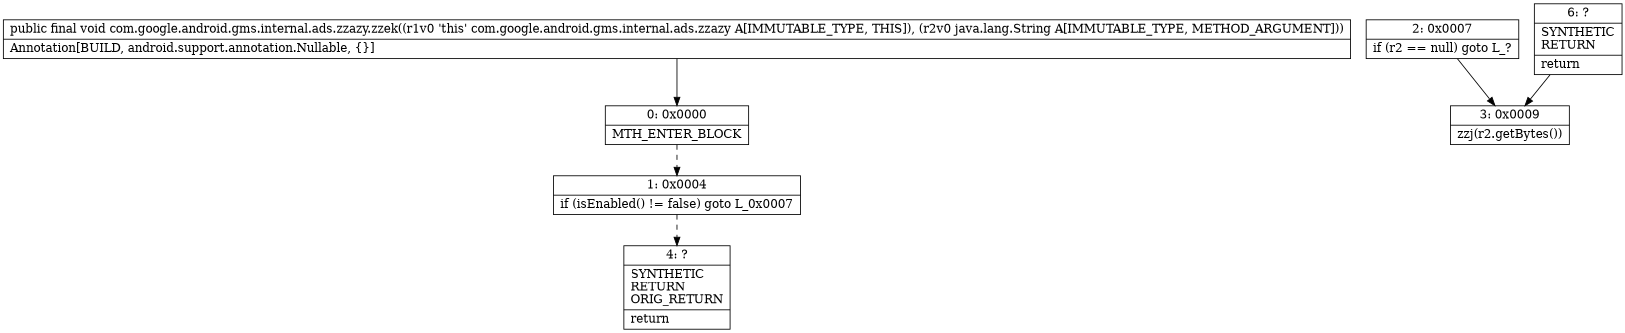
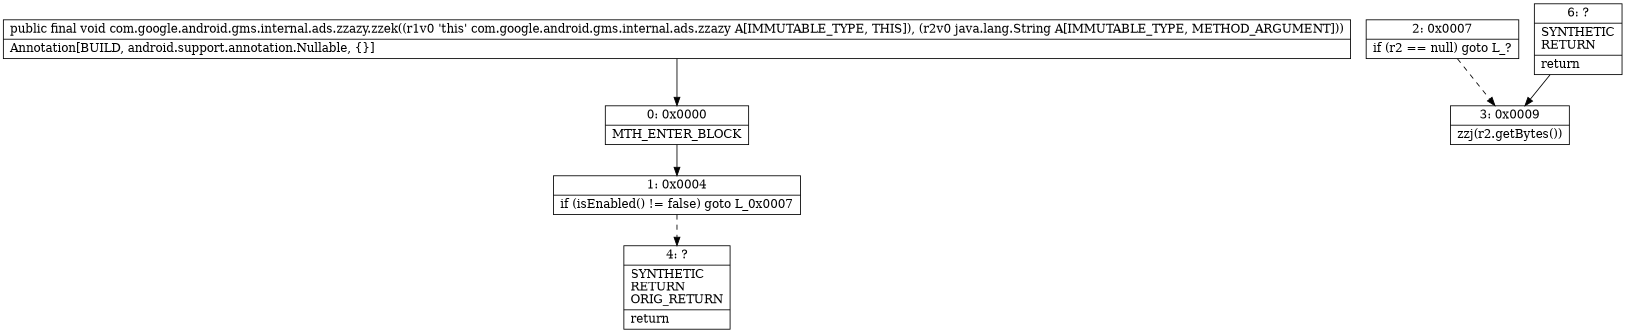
edge "2: 0x0007" -> "3: 0x0009": style solid -> dashed
edge "0: 0x0000" -> "1: 0x0004": style dashed -> solid
